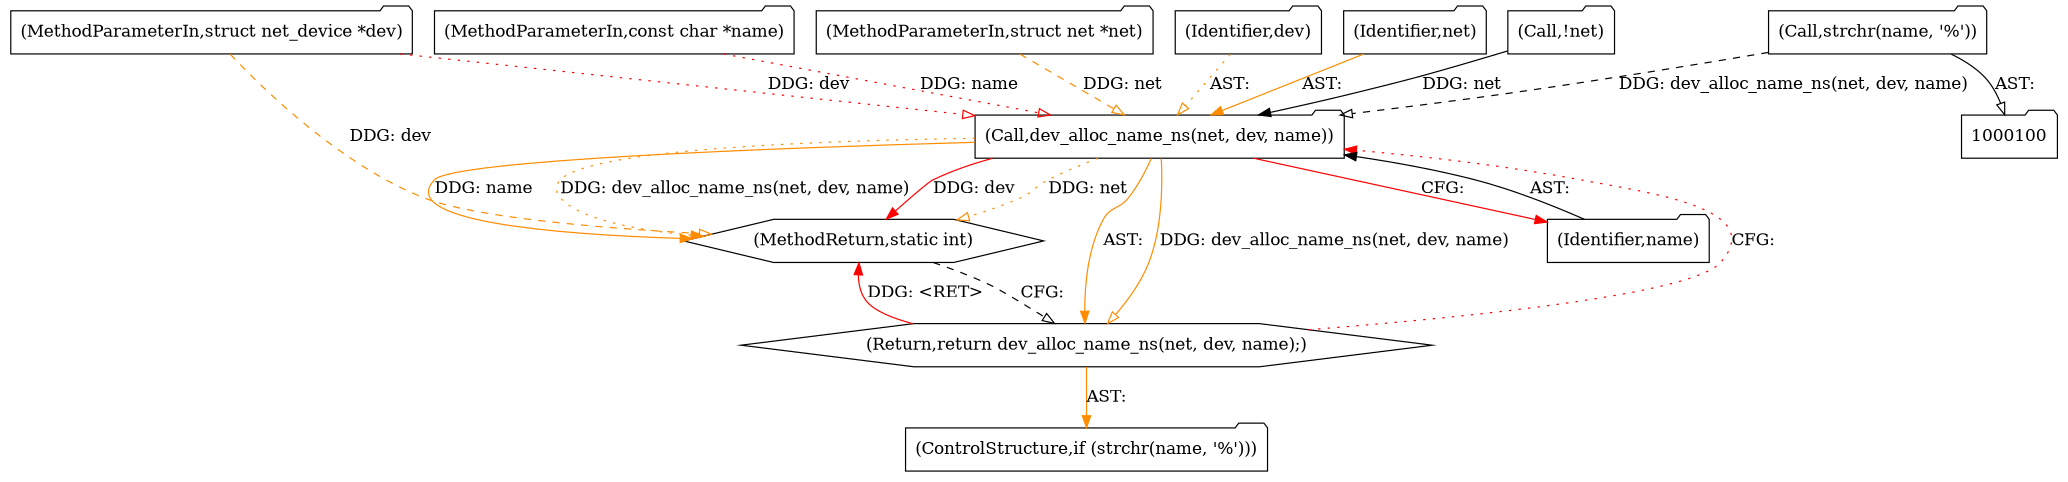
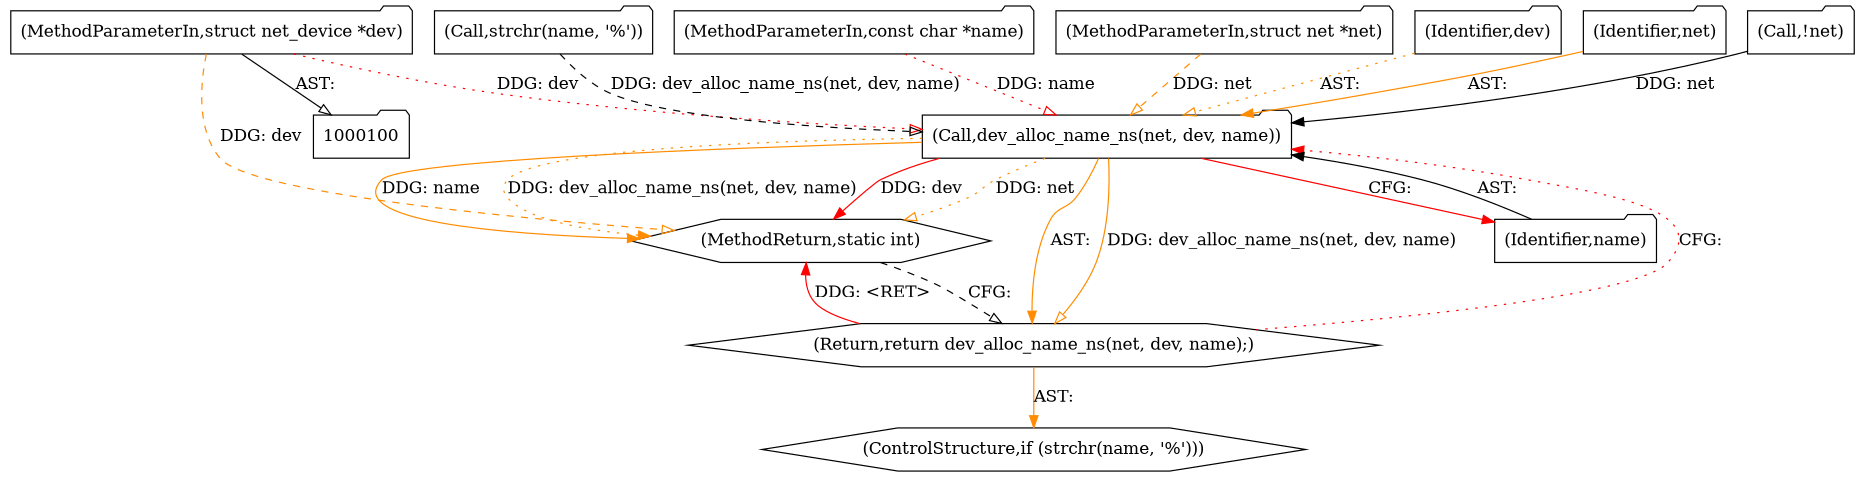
edge "(Call,strchr(name, '%'))" -> "1000100": now "(MethodParameterIn,struct net_device *dev)" -> "1000100"
node "(ControlStructure,if (strchr(name, '%')))": shape folder -> hexagon
